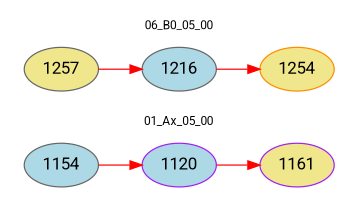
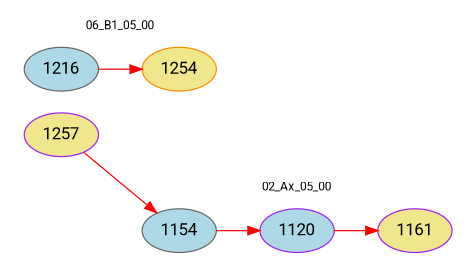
cluster "06_B0_05_00": label "06_B0_05_00" -> "06_B1_05_00"
node "1257": color gray40 -> purple
edge "1257" -> "1216": now "1257" -> "1154"
cluster "01_Ax_05_00": label "01_Ax_05_00" -> "02_Ax_05_00"
